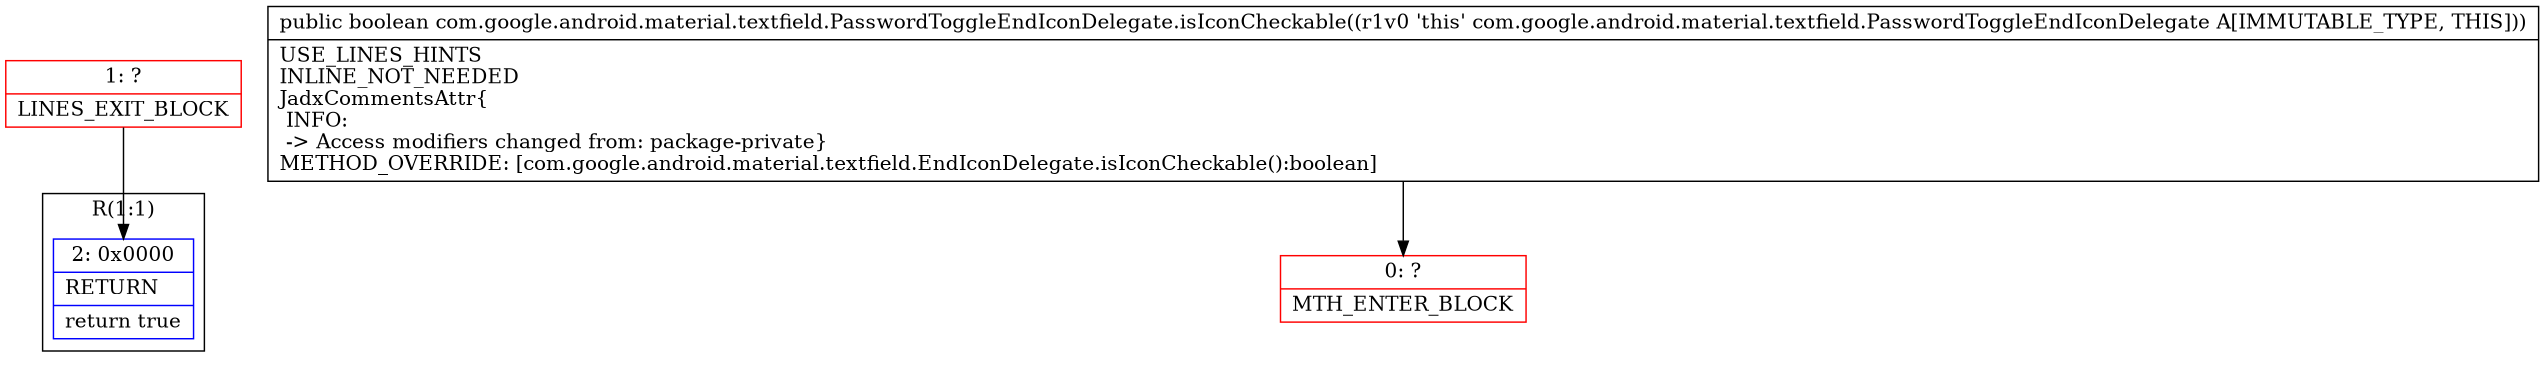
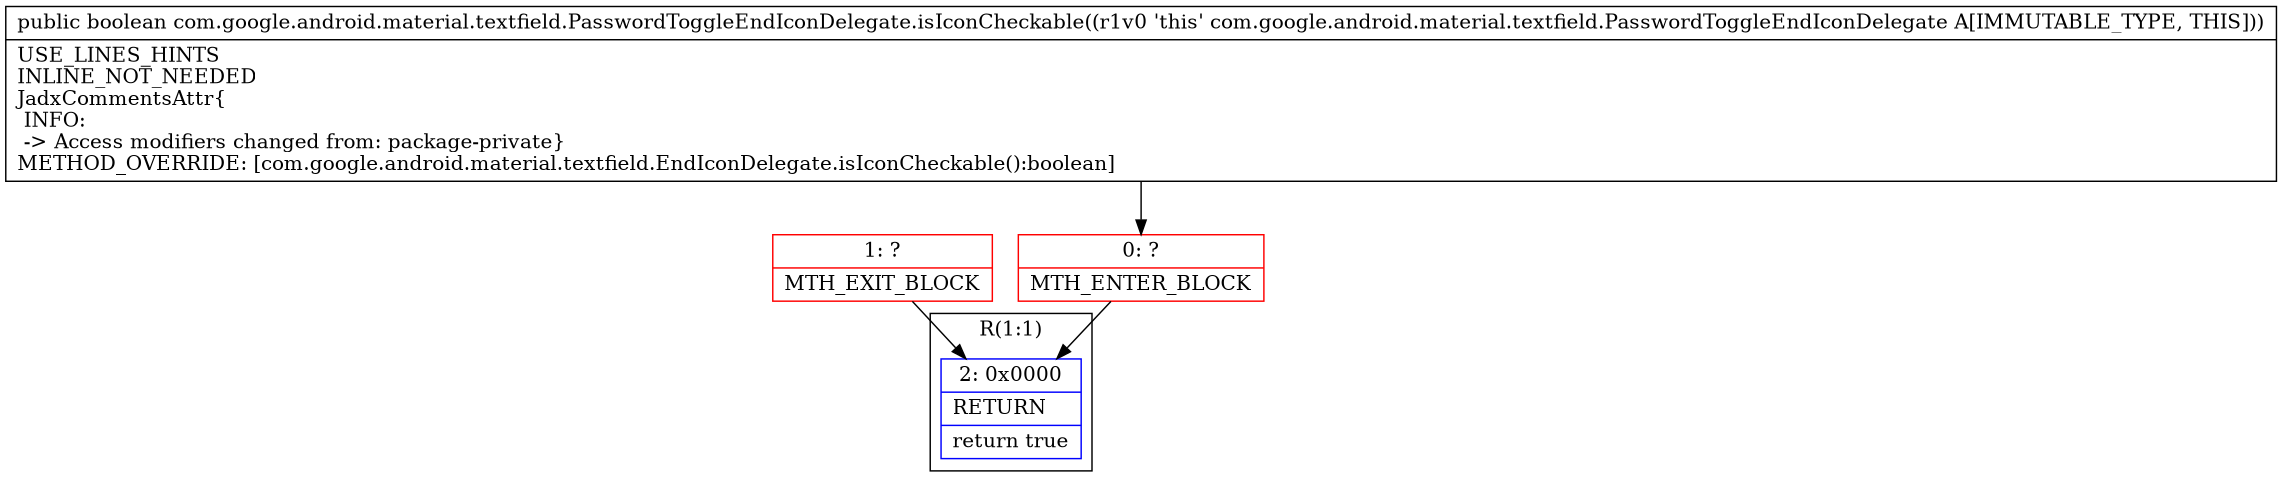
node "1: ?": text "LINES_EXIT_BLOCK" -> "MTH_EXIT_BLOCK"
edge "0: ?" -> "2: 0x0000": added
